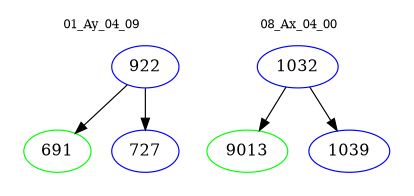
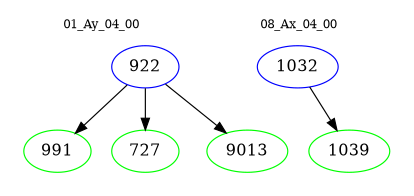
cluster "01_Ay_04_09": label "01_Ay_04_09" -> "01_Ay_04_00"
edge "1032" -> "9013": now "922" -> "9013"
node "691": label "691" -> "991"
node "727": color blue -> green
node "1039": color blue -> green
